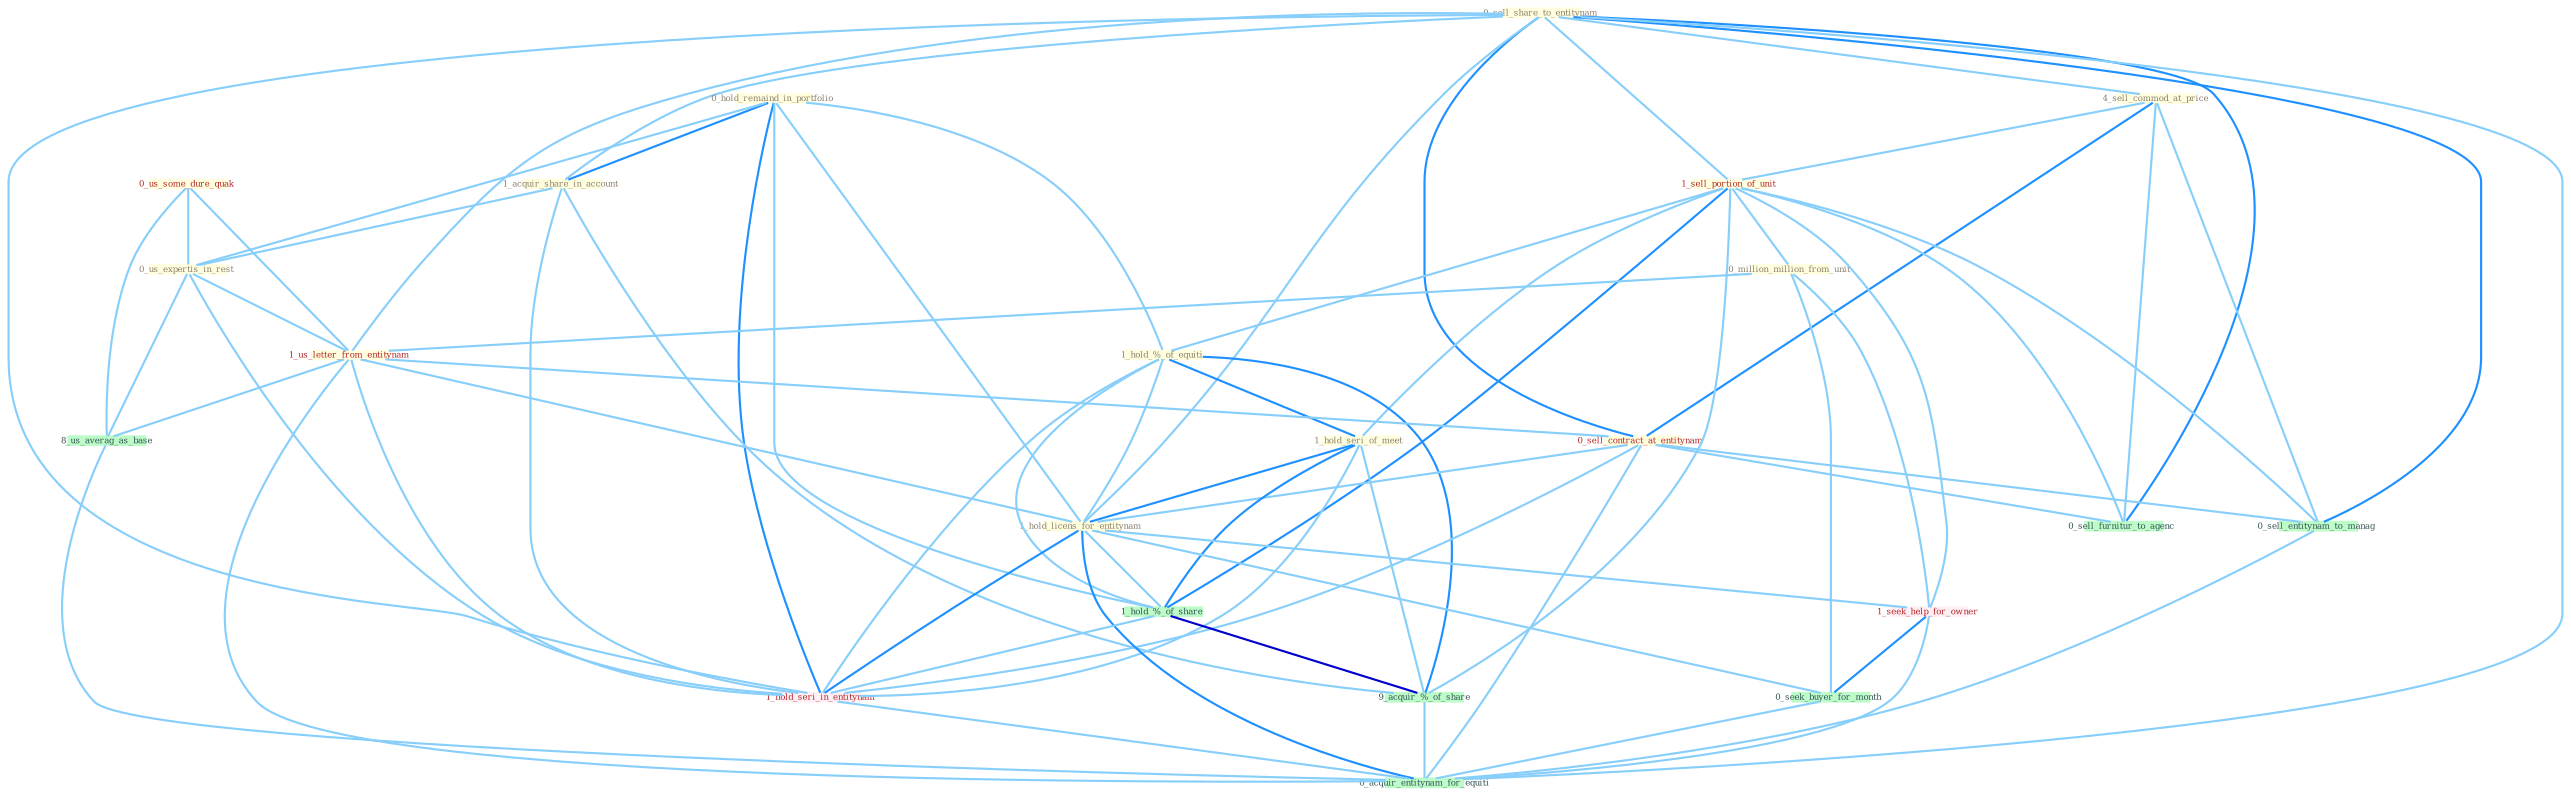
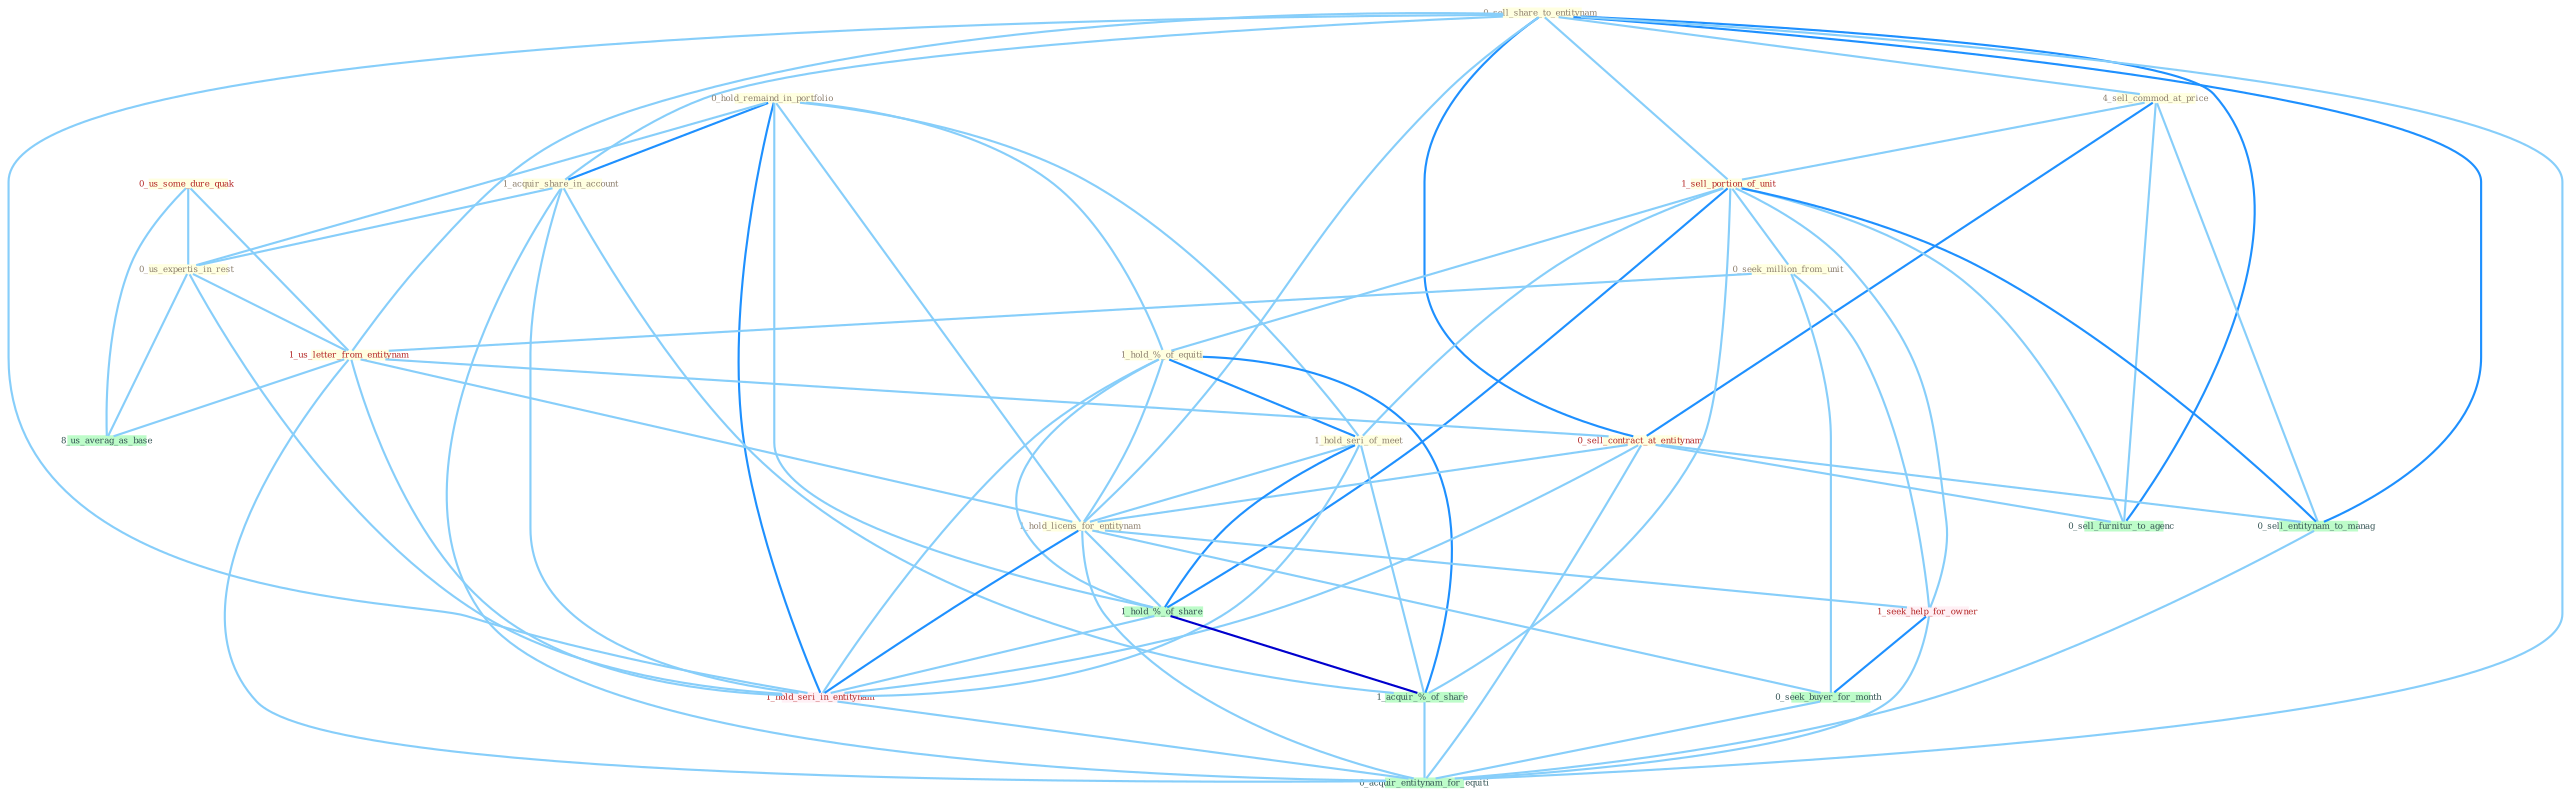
edge "0_hold_remaind_in_portfolio" -- "1_hold_seri_of_meet": added
node "0_million_million_from_unit": label "0_million_million_from_unit" -> "0_seek_million_from_unit"
edge "1_sell_portion_of_unit" -- "0_sell_entitynam_to_manag": color #87cefa -> #1e90ff
edge "1_hold_seri_of_meet" -- "1_hold_licens_for_entitynam": color #1e90ff -> #87cefa
node "9_acquir_%_of_share": label "9_acquir_%_of_share" -> "1_acquir_%_of_share"
edge "1_hold_licens_for_entitynam" -- "0_acquir_entitynam_for_equiti": color #1e90ff -> #87cefa
edge "8_us_averag_as_base" -- "0_acquir_entitynam_for_equiti": now "1_acquir_share_in_account" -- "0_acquir_entitynam_for_equiti"
